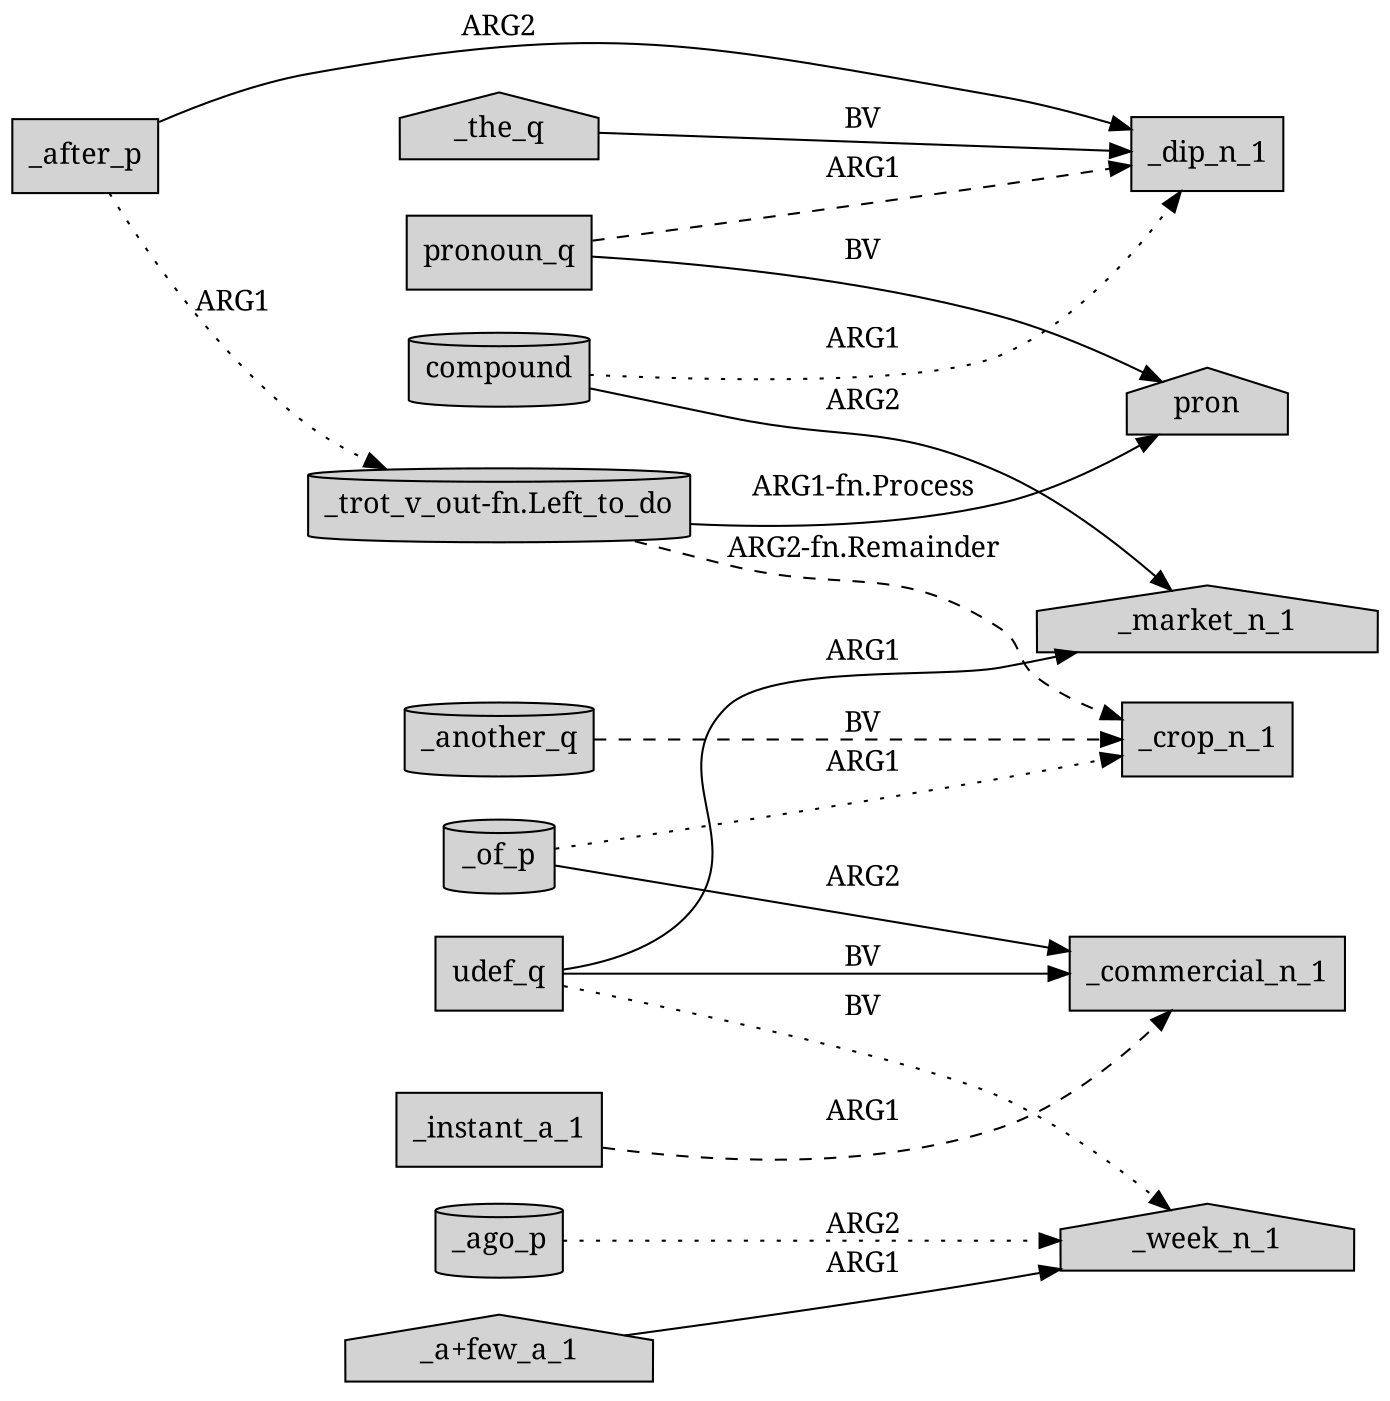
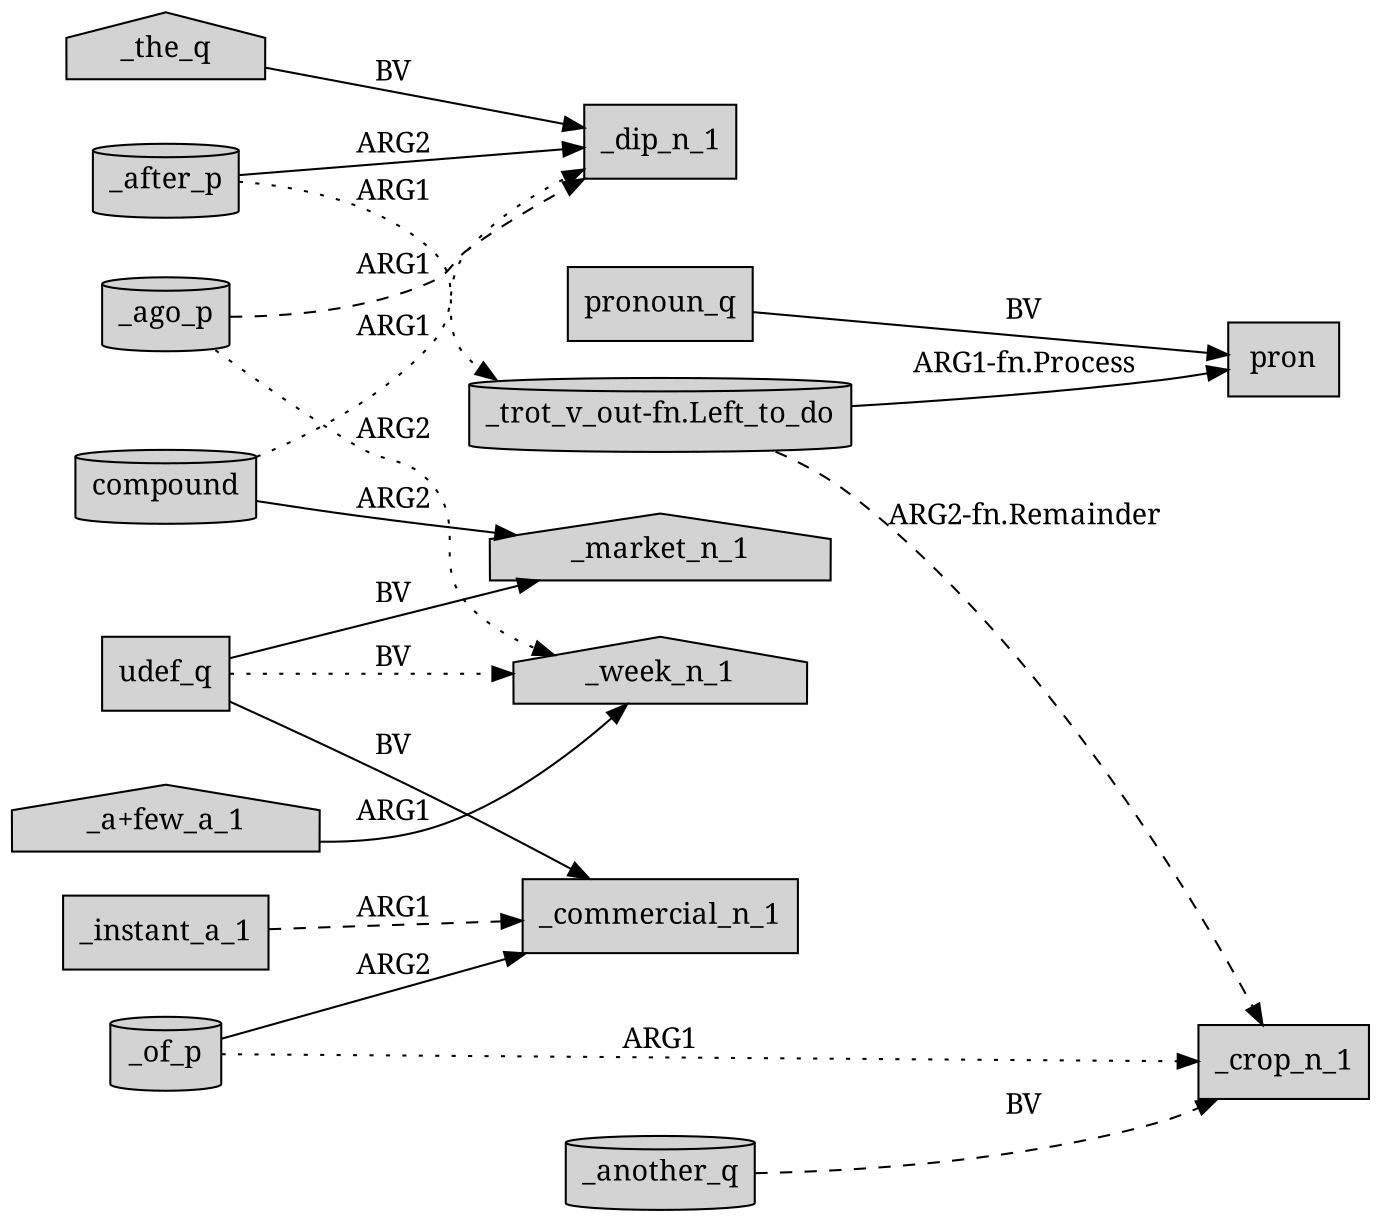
node "_after_p": shape box -> cylinder
edge "pronoun_q" -> "_dip_n_1": now "_ago_p" -> "_dip_n_1"
node "pron": shape house -> box
edge "udef_q" -> "_market_n_1": label "ARG1" -> "BV"
